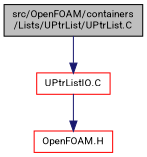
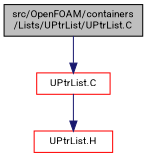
node "UPtrListIO.C": label "UPtrListIO.C" -> "UPtrList.C"
node "OpenFOAM.H": label "OpenFOAM.H" -> "UPtrList.H"
